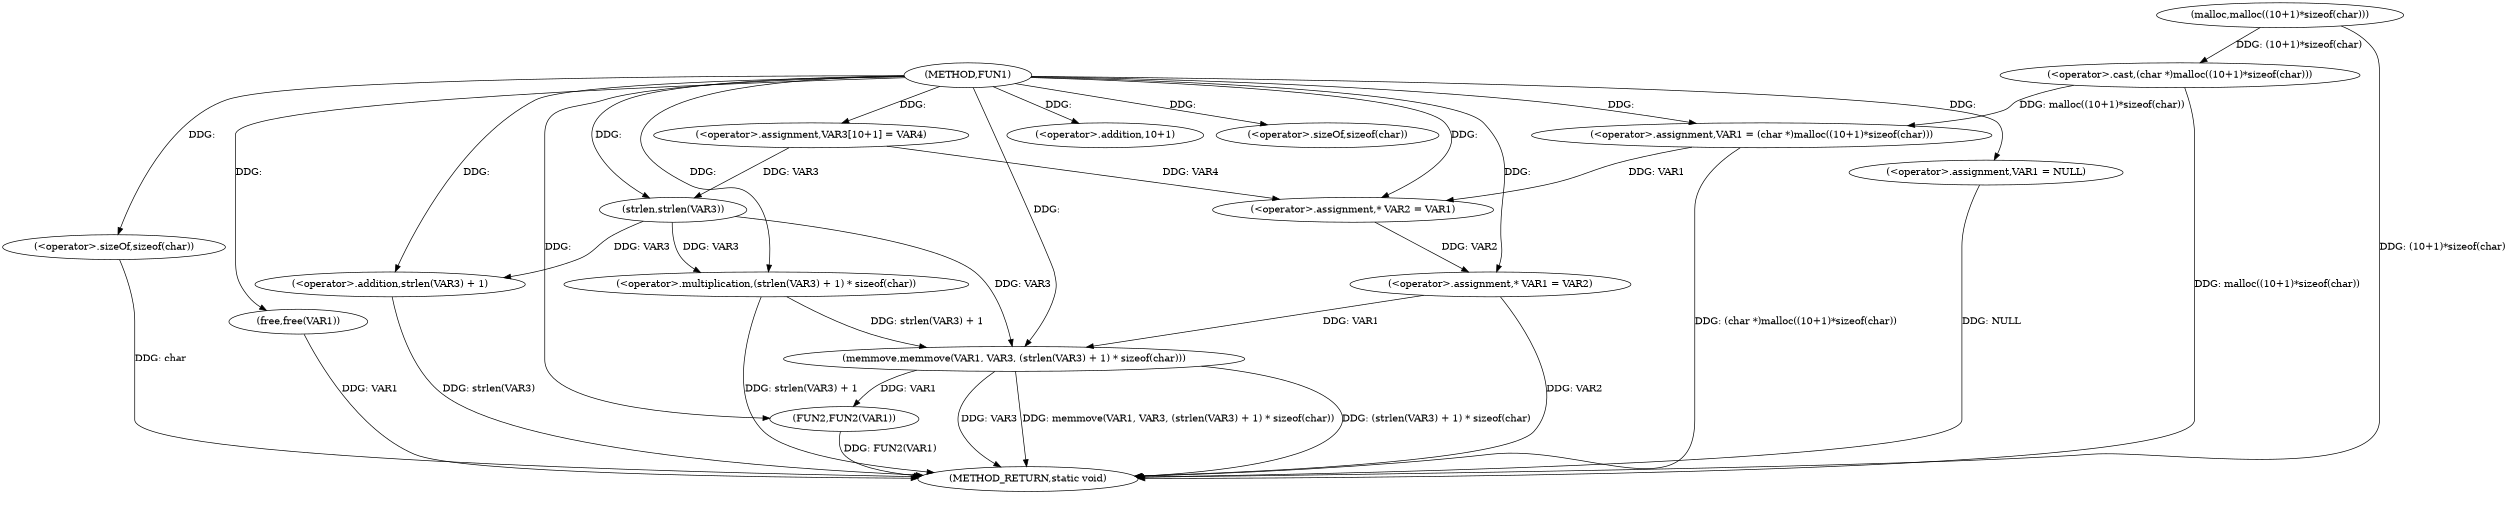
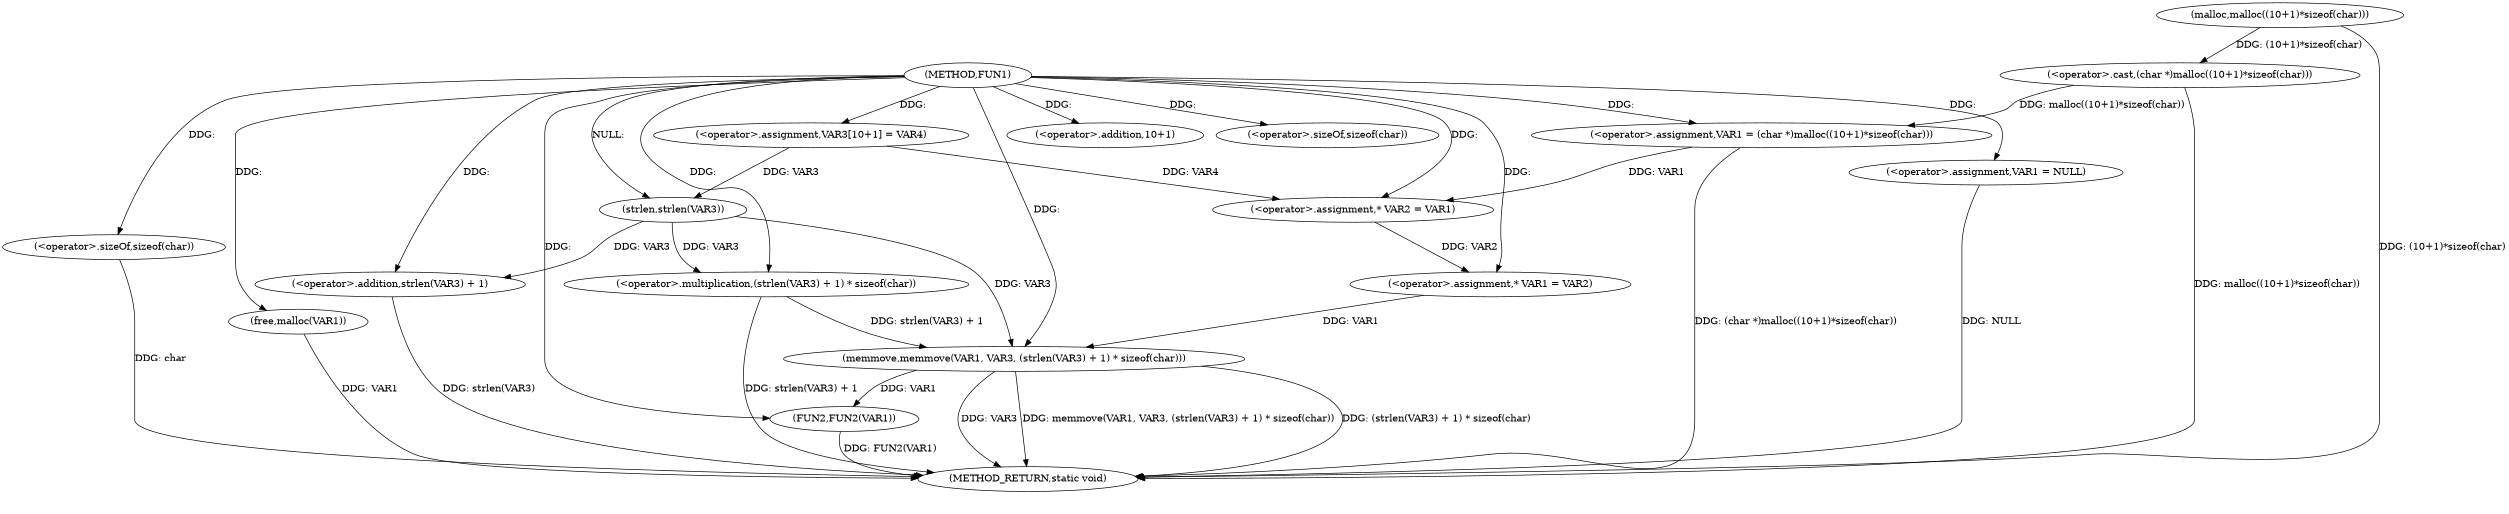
edge "(METHOD,FUN1)" -> "(strlen,strlen(VAR3))": label "DDG: " -> "NULL: "
node "(free,free(VAR1))": label "(free,free(VAR1))" -> "(free,malloc(VAR1))"
edge "(<operator>.assignment,* VAR1 = VAR2)" -> "(METHOD_RETURN,static void)": removed, label "DDG: VAR2"
